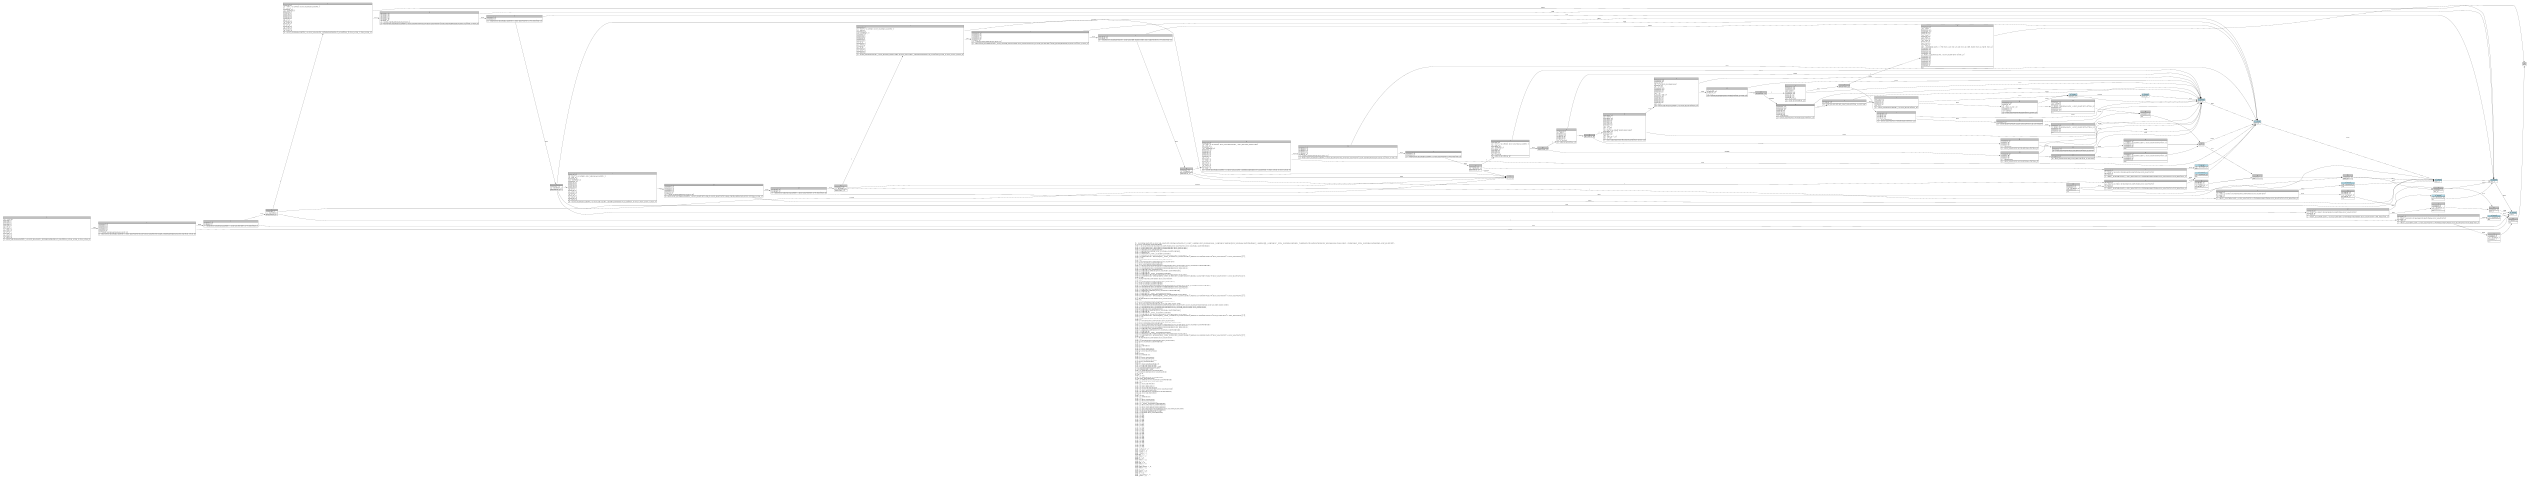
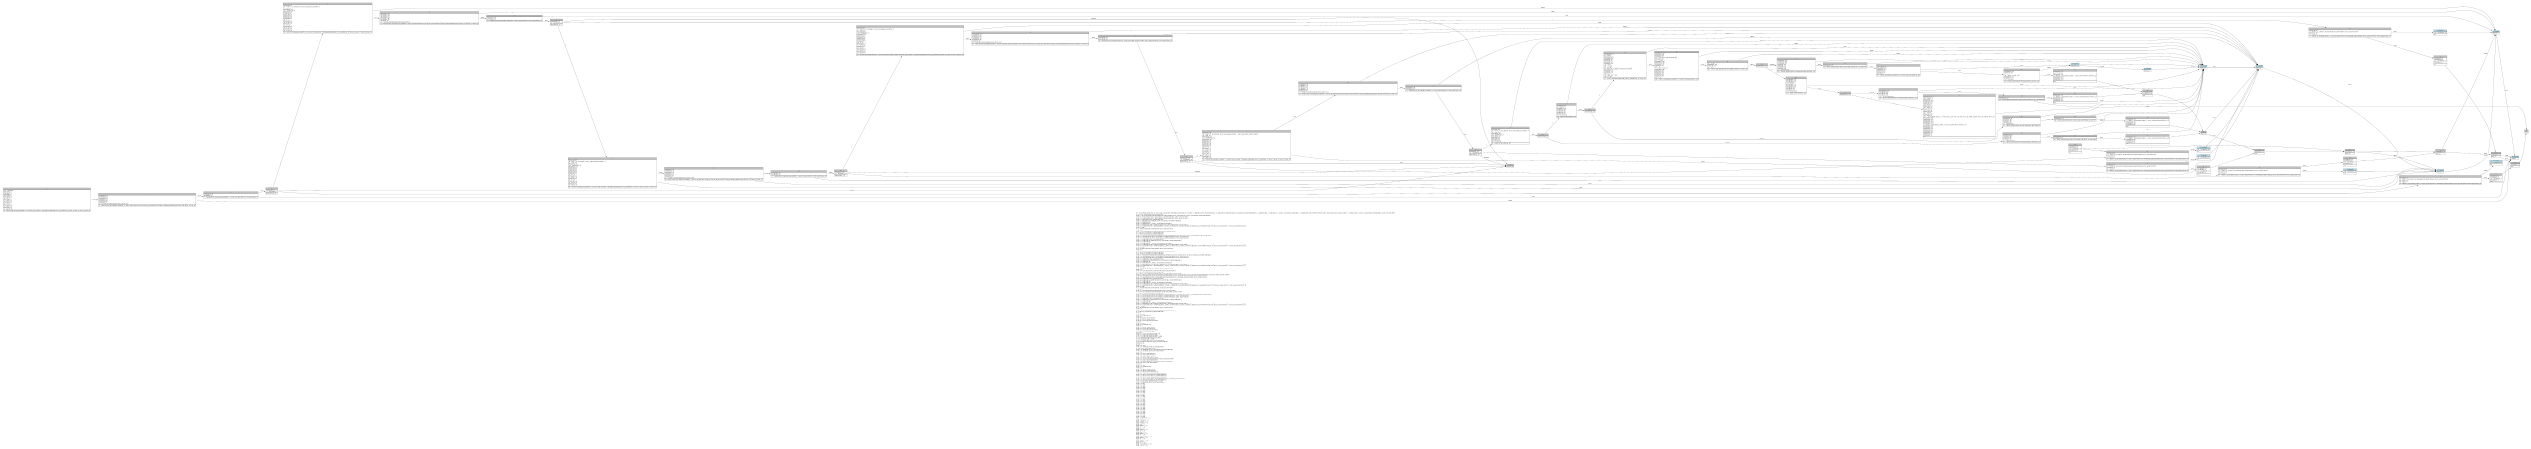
edge "27" -> "65 (cleanup)": added, label "unwind"
edge "51" -> "52": label "1" -> "otherwise"
edge "10" -> "66 (cleanup)": now "11" -> "66 (cleanup)"
